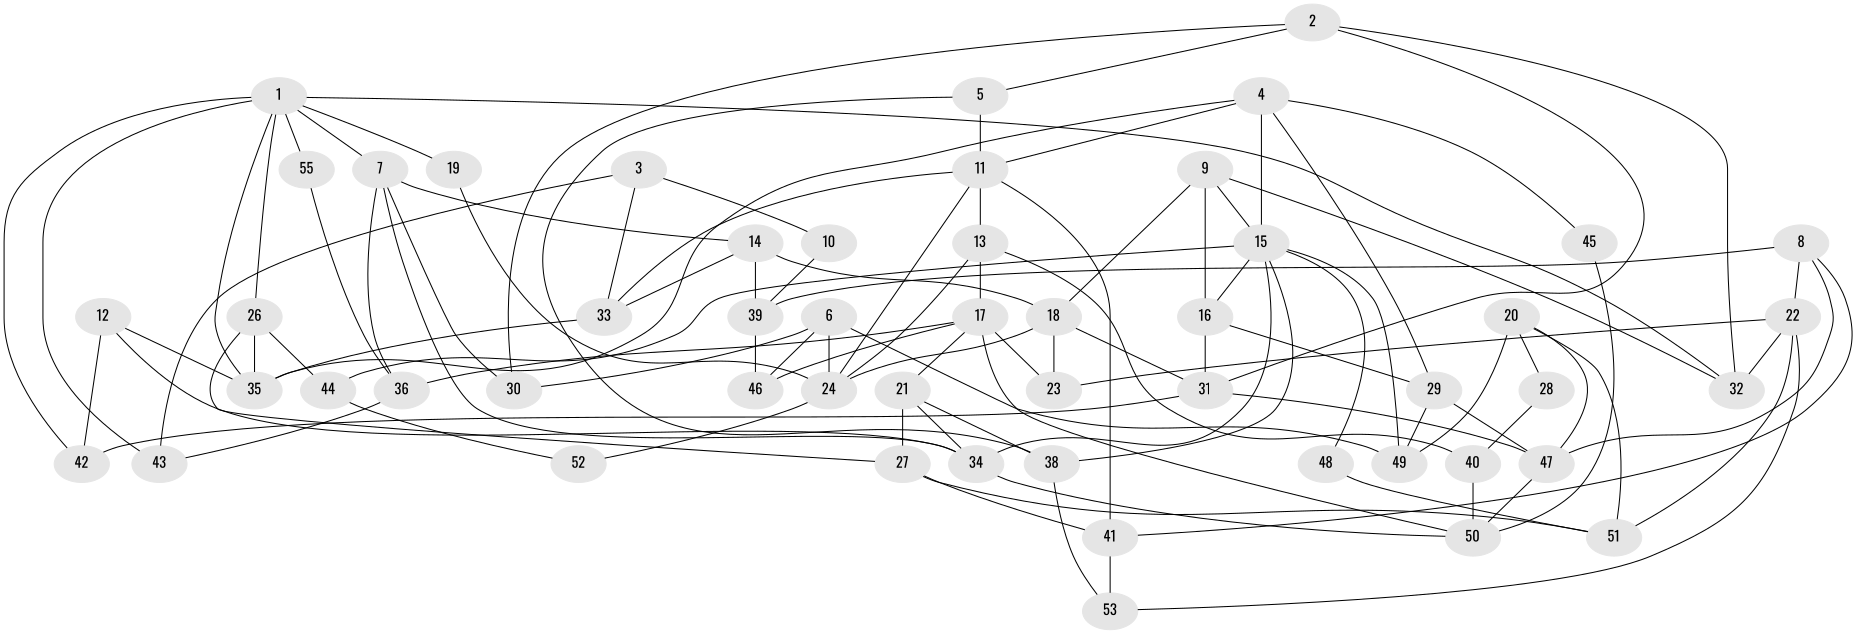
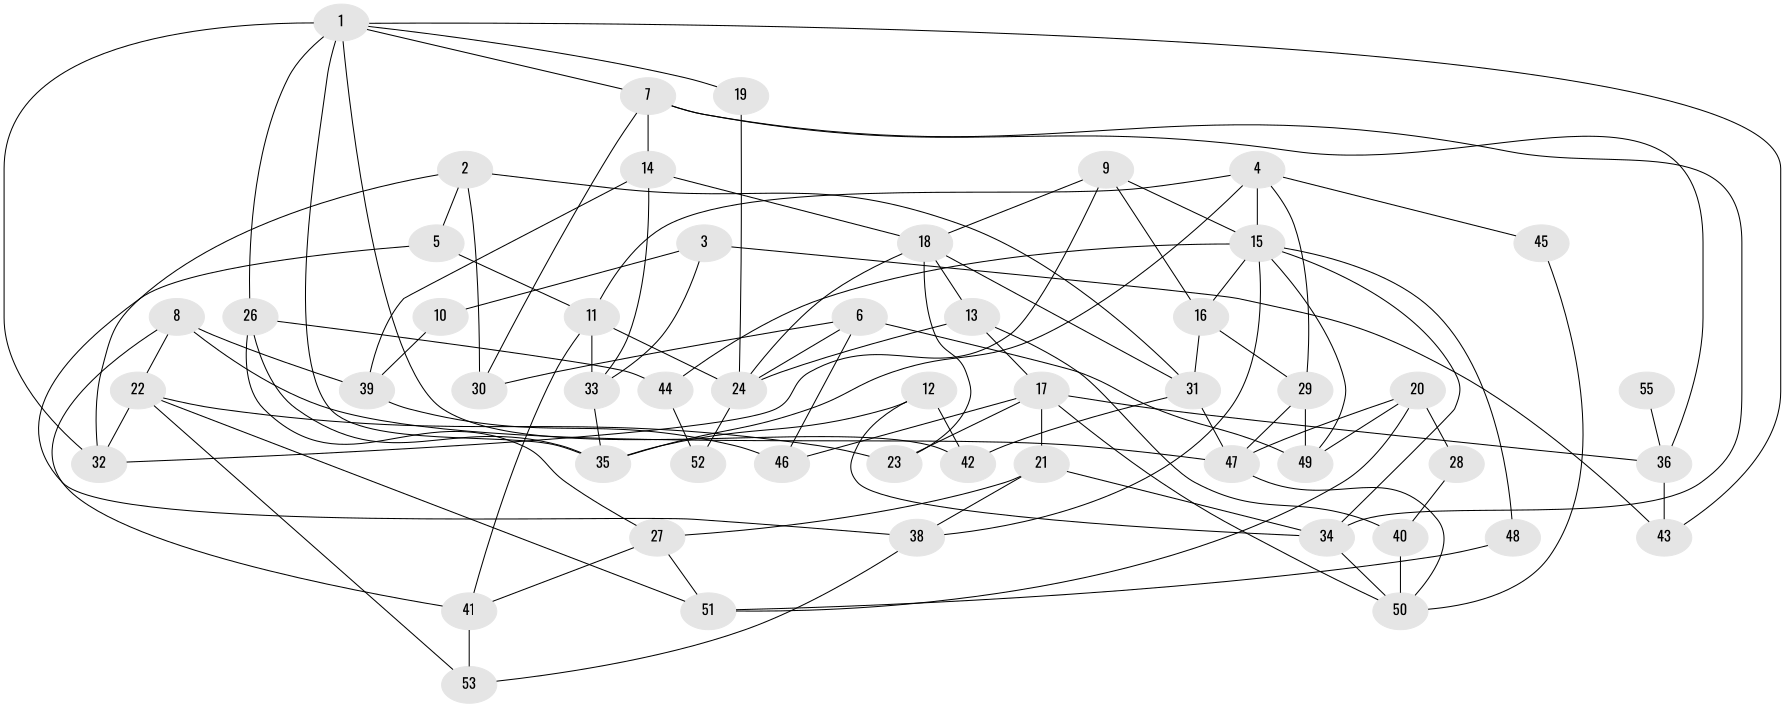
edge "1" -- "55": removed
edge "11" -- "13": now "18" -- "13"
